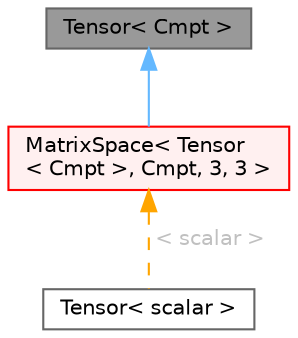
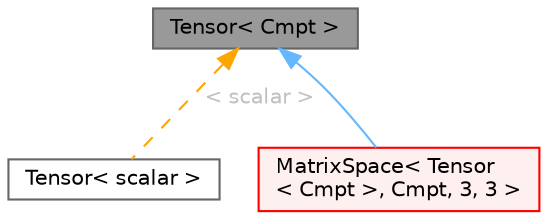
edge "Tensor< scalar >" -> "MatrixSpace< Tensor < Cmpt >, Cmpt, 3, 3 >": now "Tensor< scalar >" -> "Tensor< Cmpt >"
